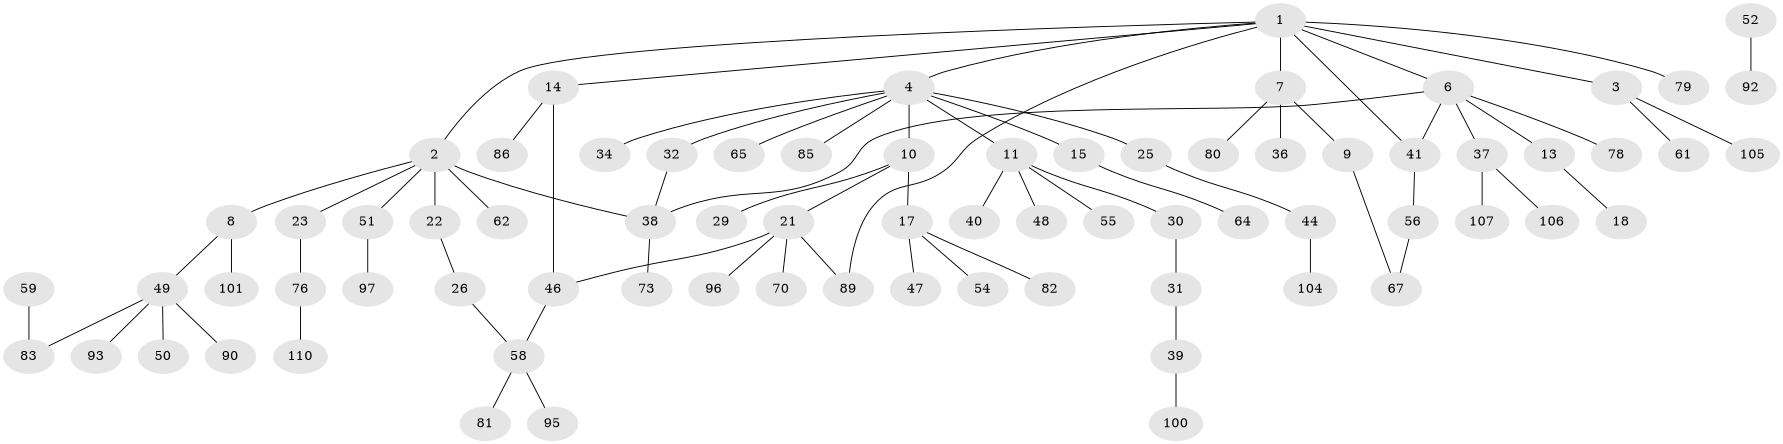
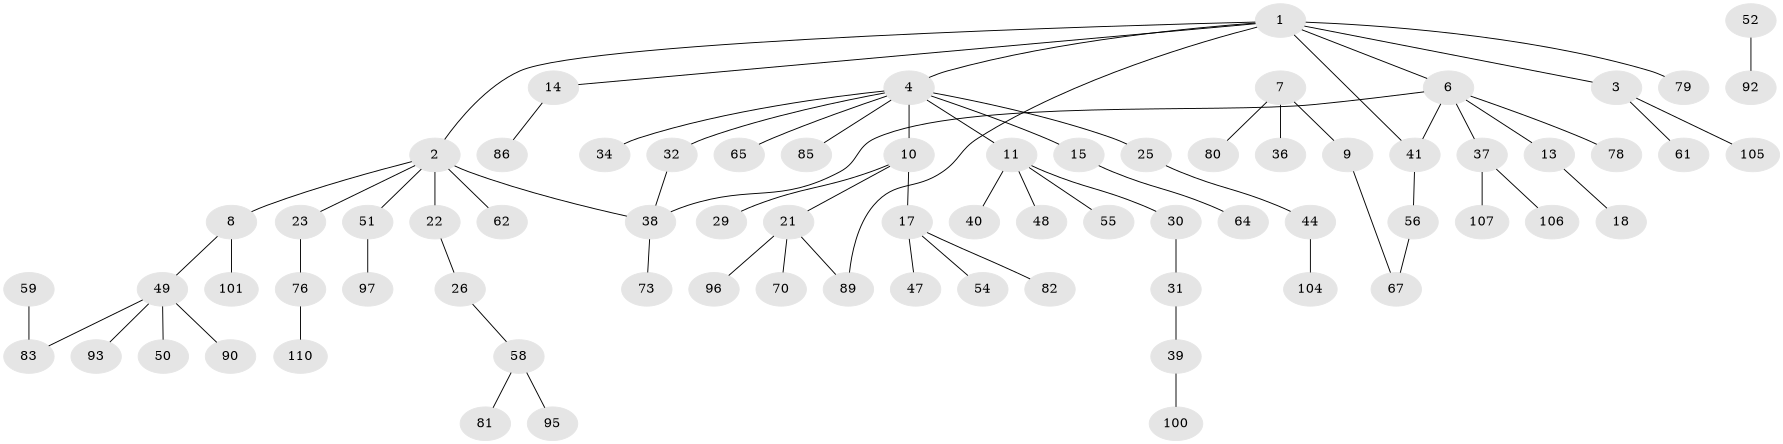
edge "1" -- "7": removed
node "46": removed
